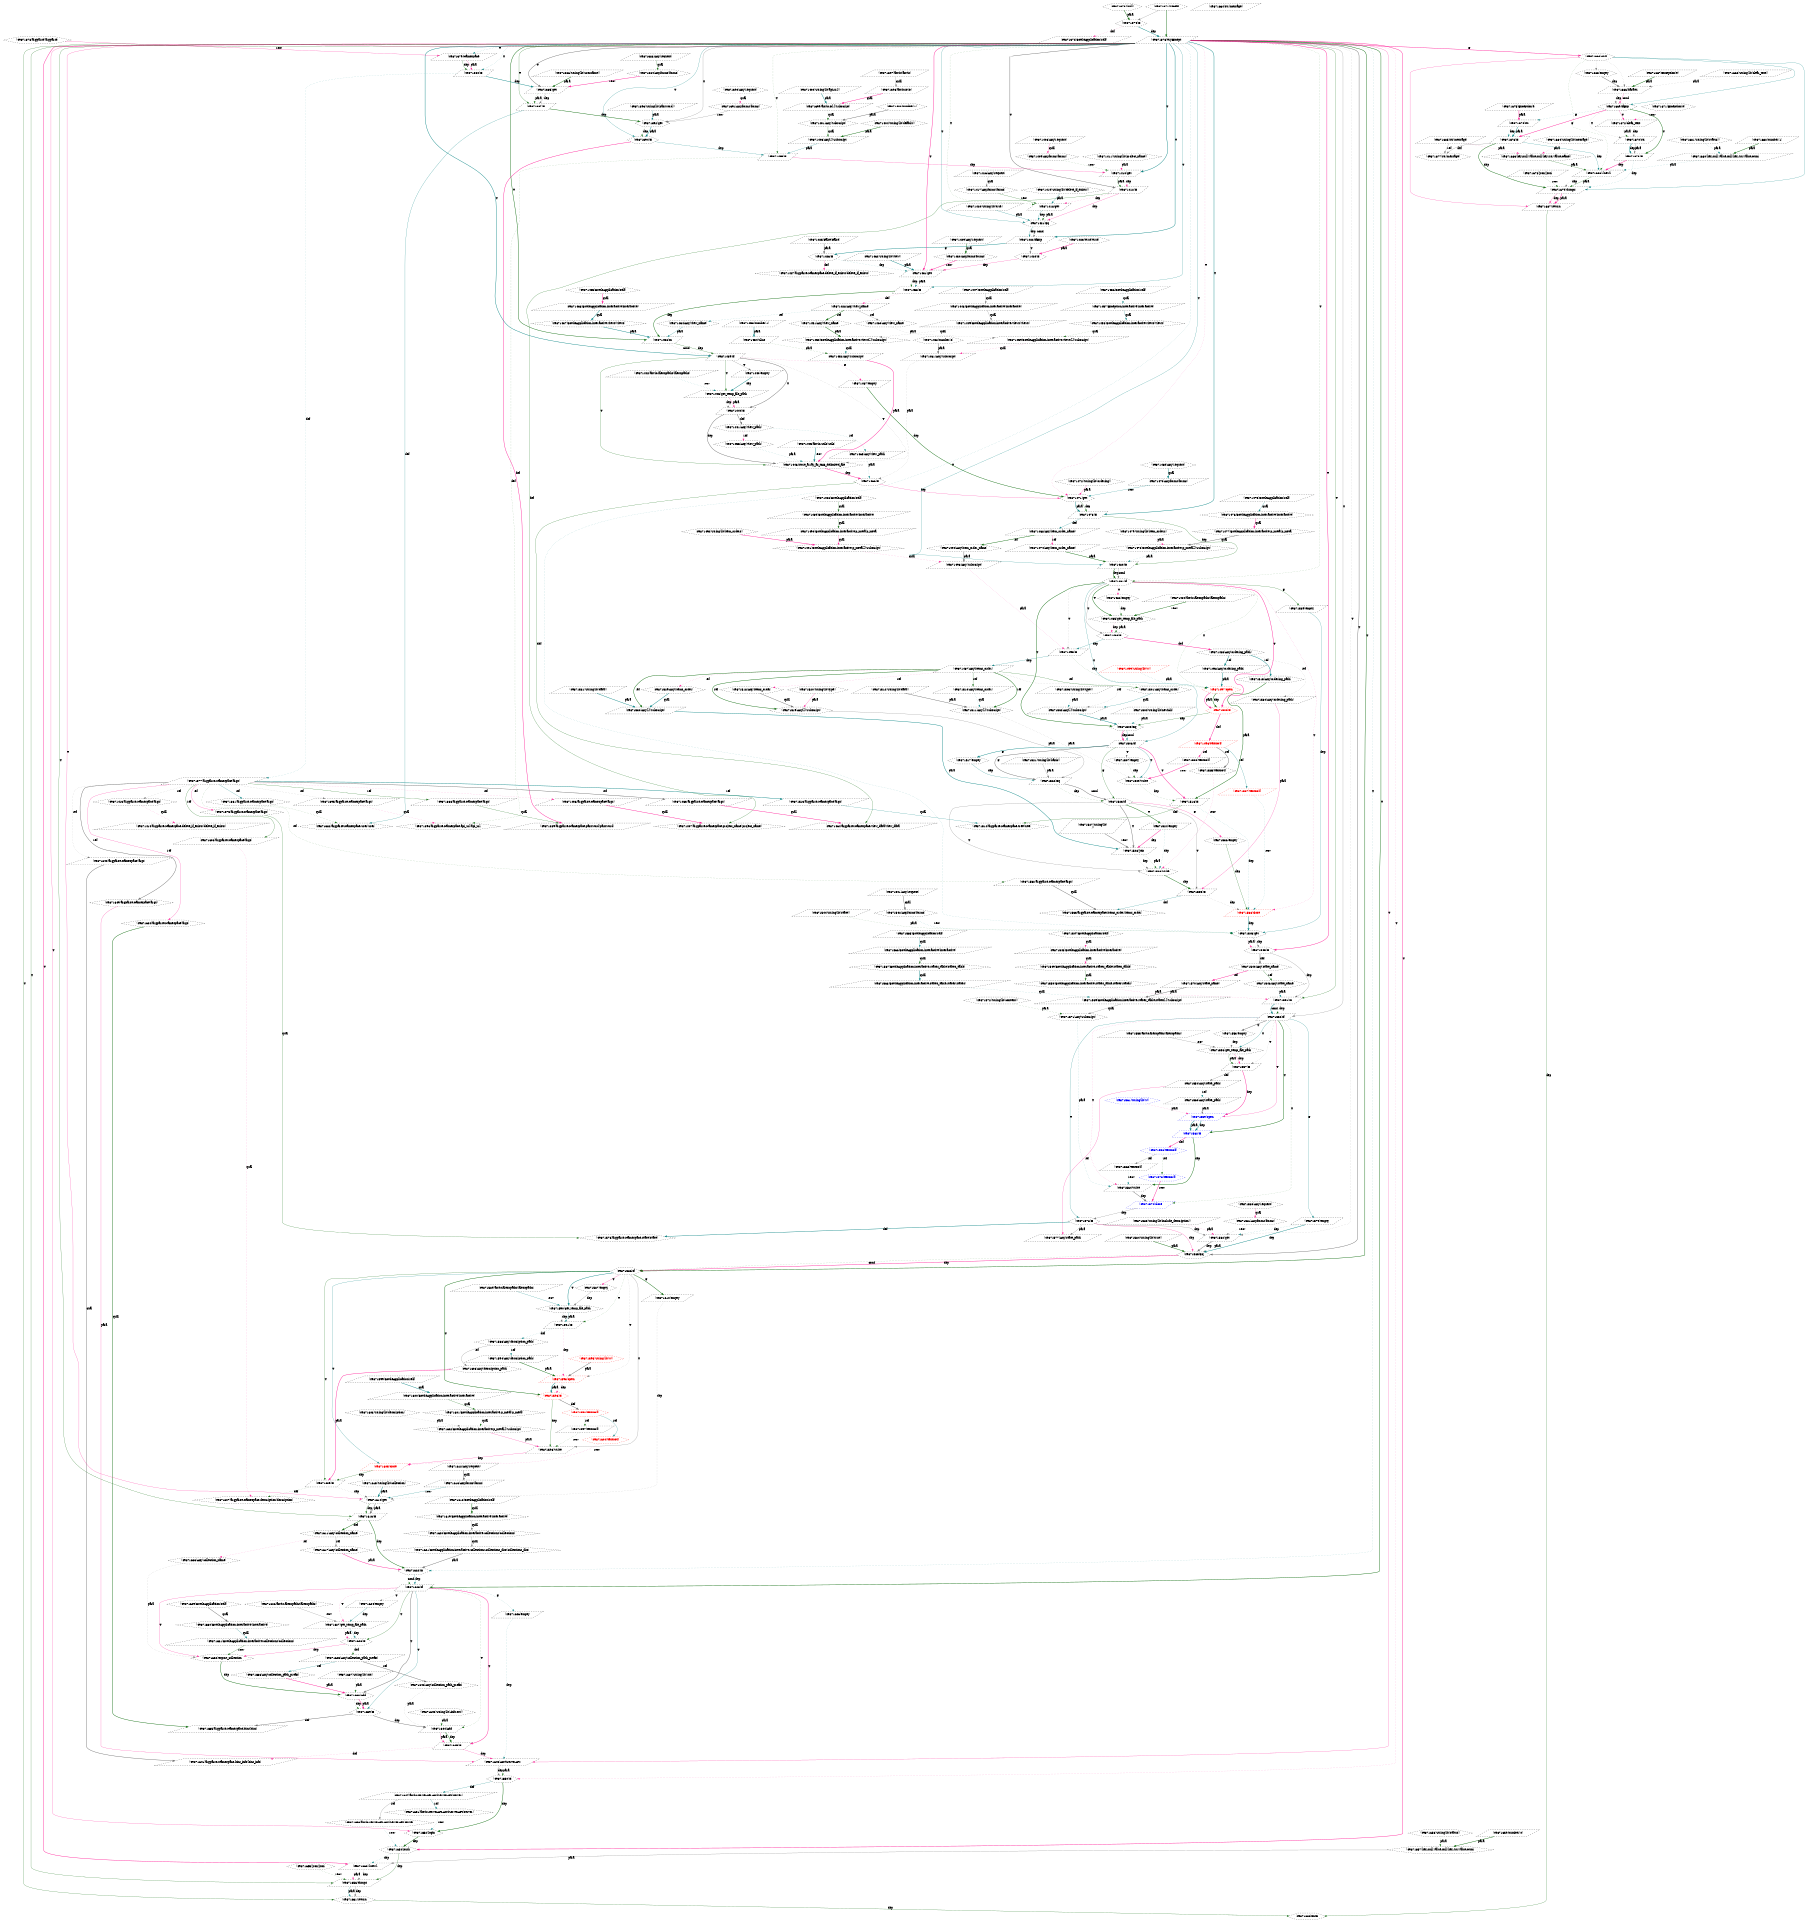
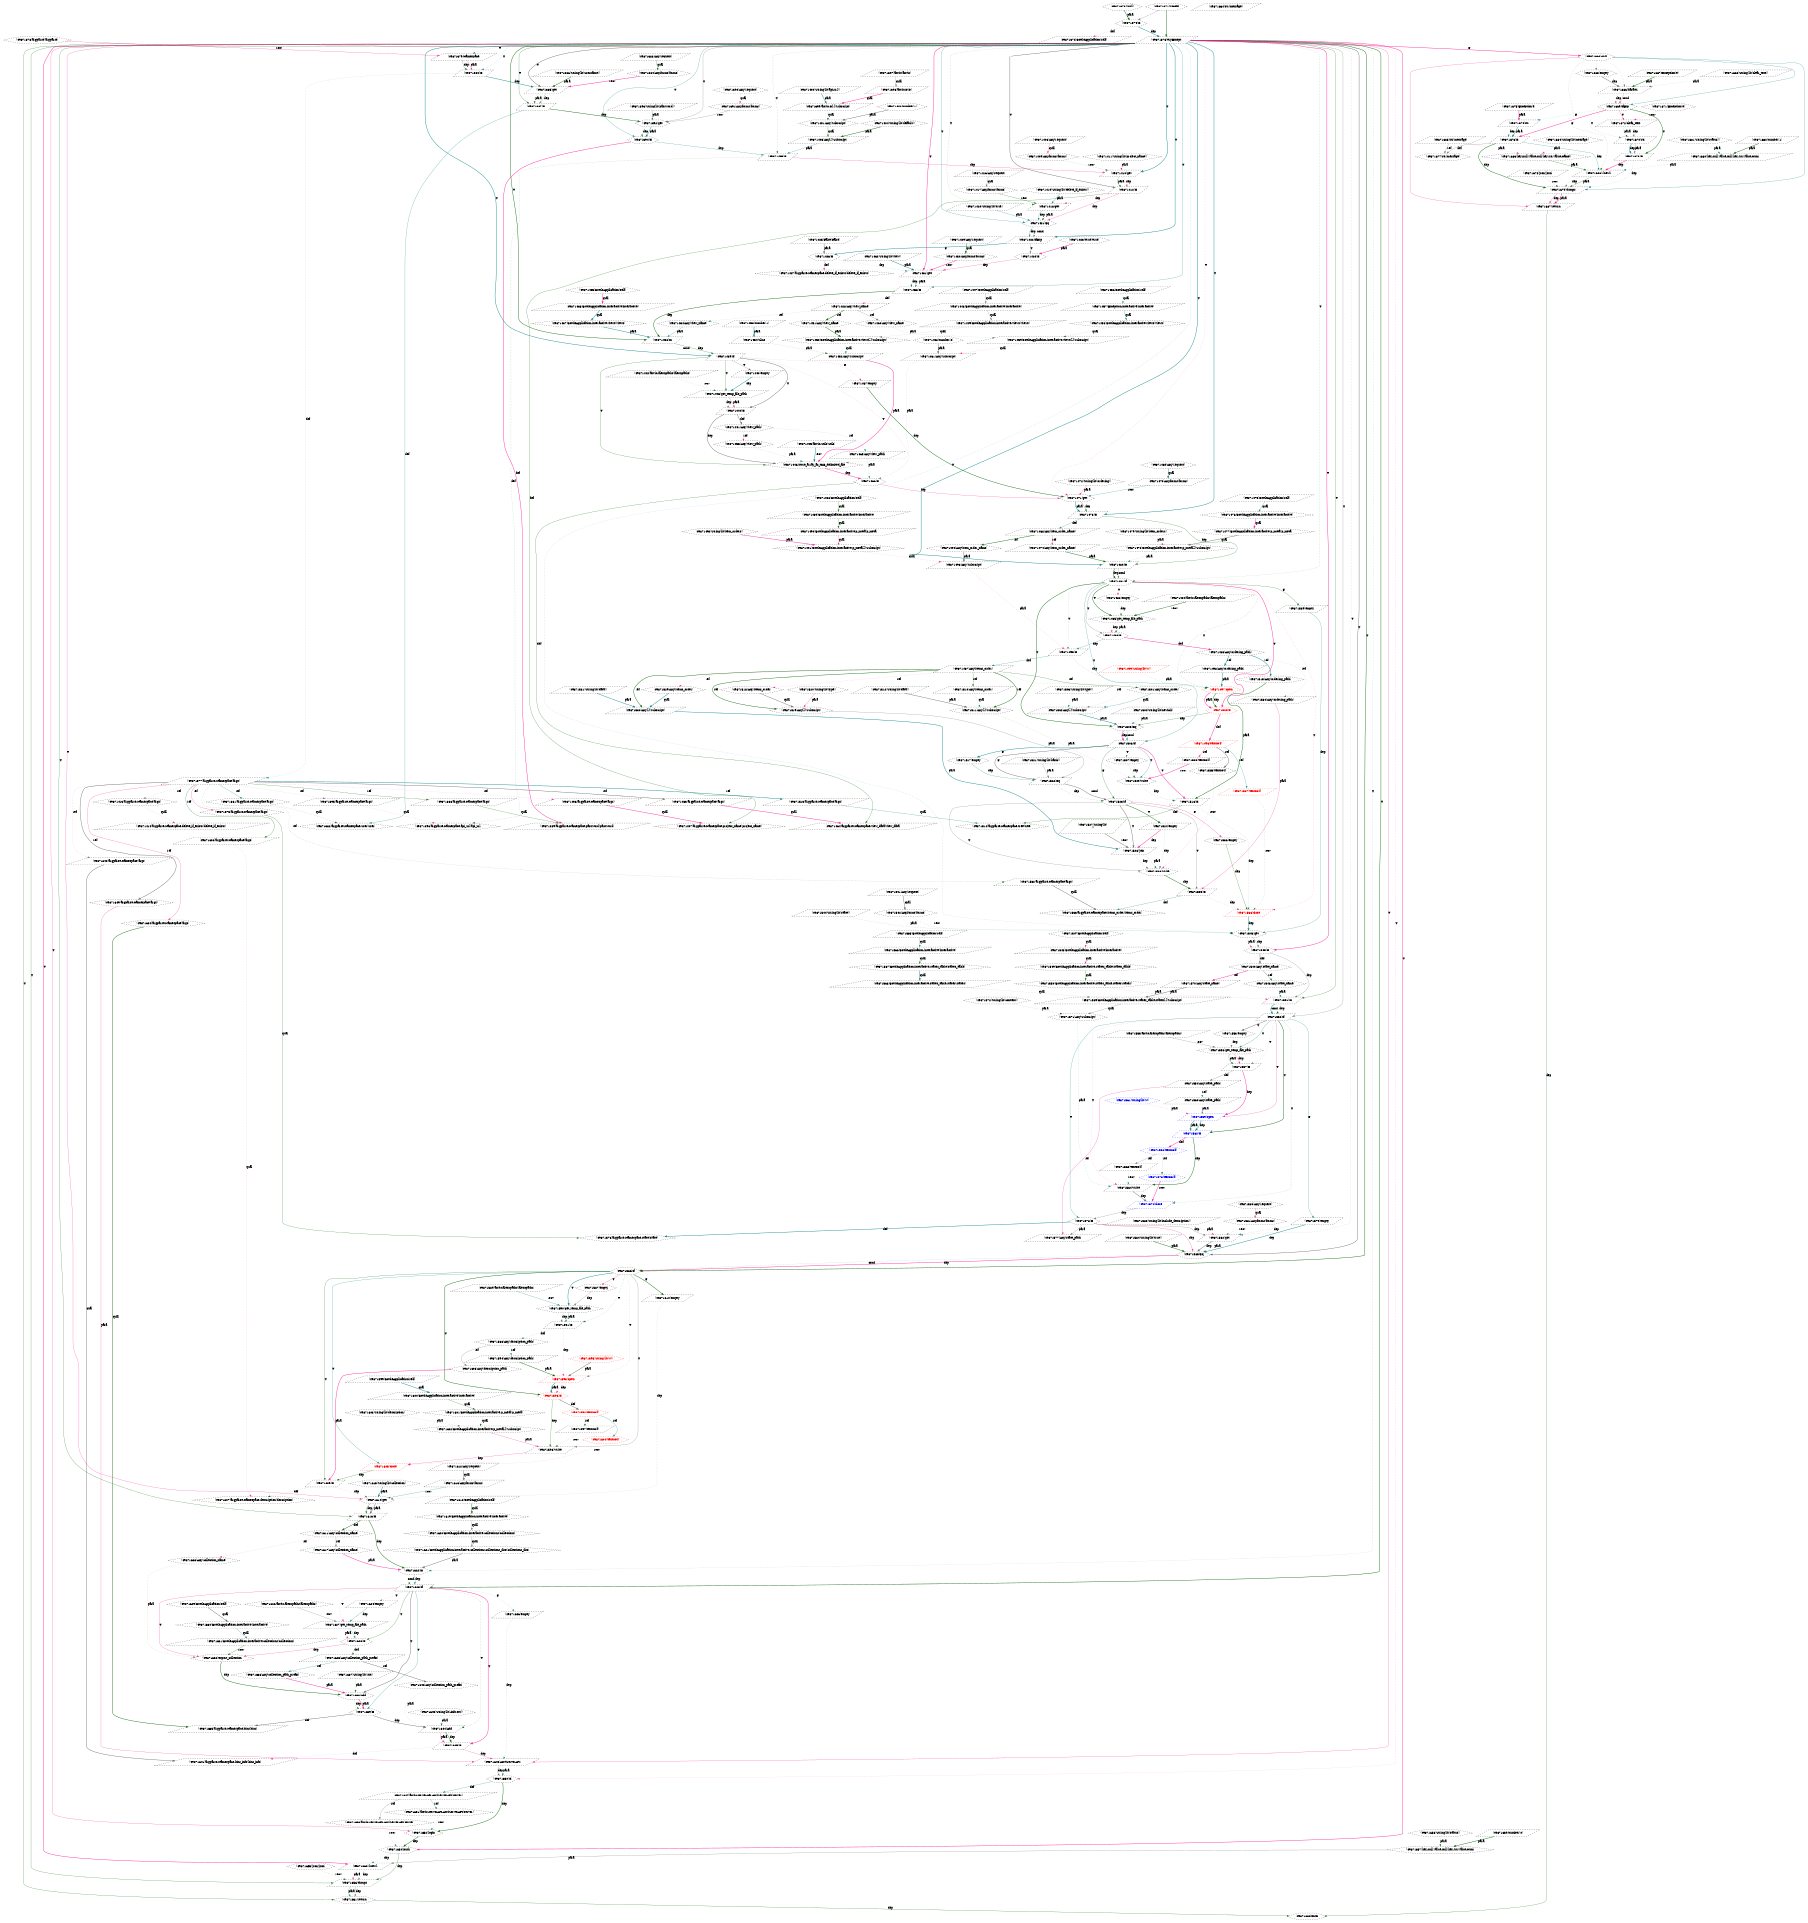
edge "(49871376)TryExcept" -> "(49871480)In": style solid -> bold
edge "(49871495)=" -> "(49871487)Any(items_order)": label "dep" -> "def"
